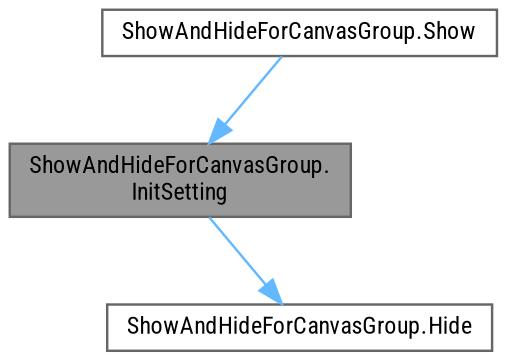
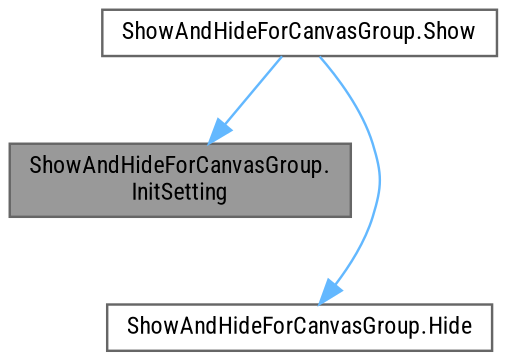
edge "ShowAndHideForCanvasGroup. InitSetting" -> "ShowAndHideForCanvasGroup.Hide": now "ShowAndHideForCanvasGroup.Show" -> "ShowAndHideForCanvasGroup.Hide"
